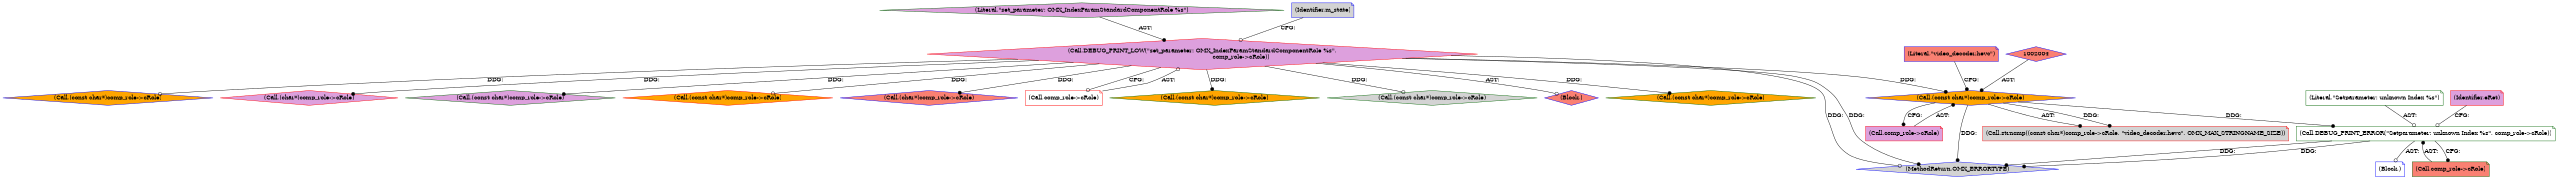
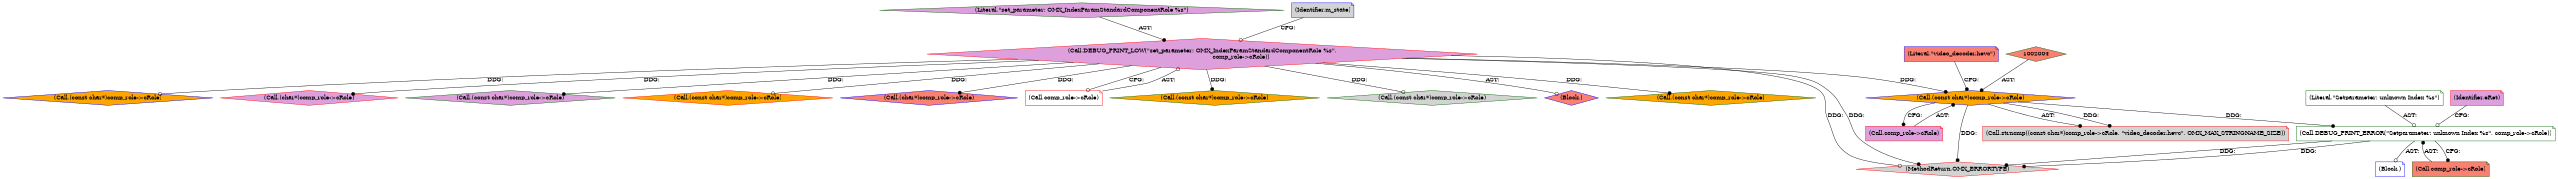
node "1002004": color blue -> darkgreen
node "(MethodReturn,OMX_ERRORTYPE)": color blue -> red
